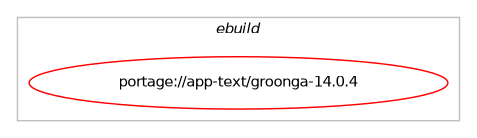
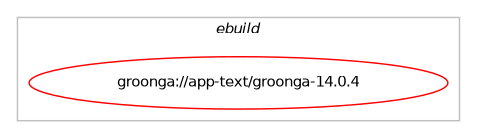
node "portage://app-text/groonga-14.0.4": label "portage://app-text/groonga-14.0.4" -> "groonga://app-text/groonga-14.0.4"
